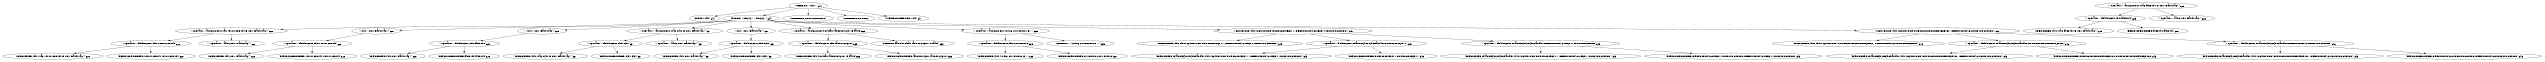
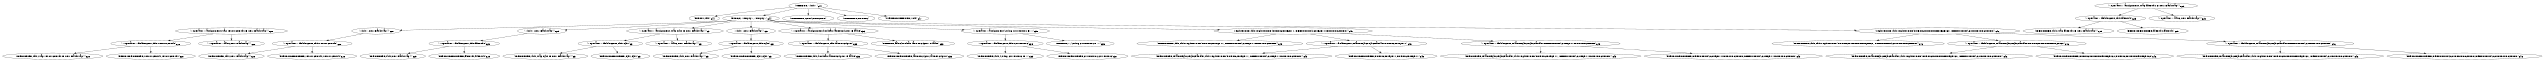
edge "(BLOCK,<empty>,<empty>)" -> "(<operator>.assignment,Map resourceDtds = new HashMap())": removed
